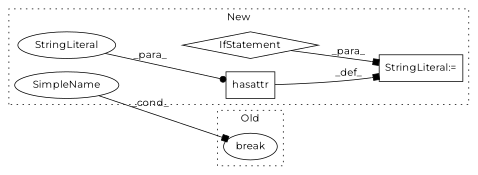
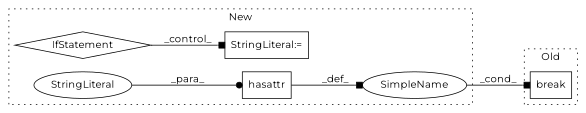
edge "IfStatement" -> "StringLiteral:=": label "_para_" -> "_control_"
edge "hasattr" -> "StringLiteral:=": now "hasattr" -> "SimpleName"
node "break": shape ellipse -> box
